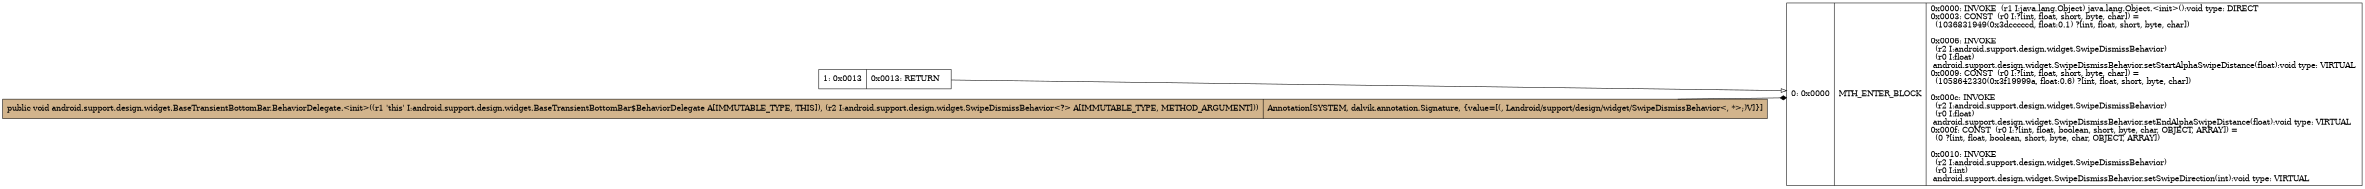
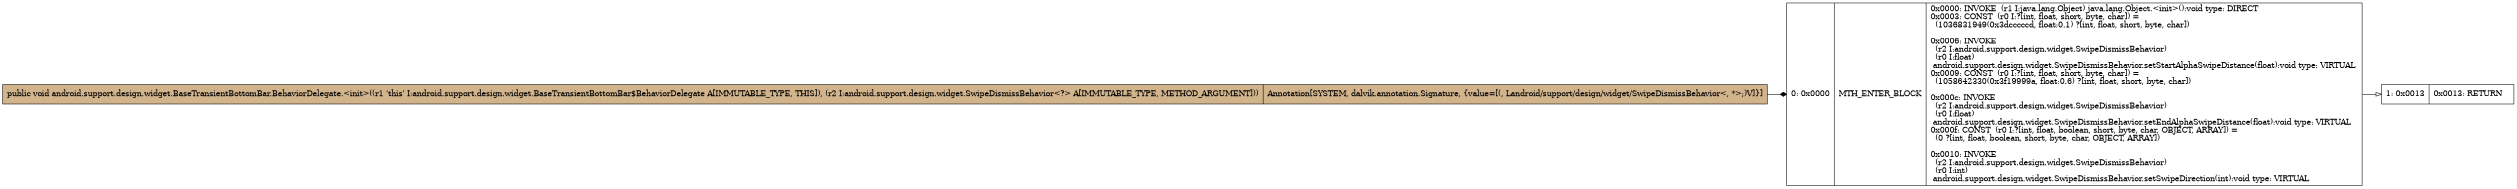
edge "1: 0x0013" -> "0: 0x0000": reversed
